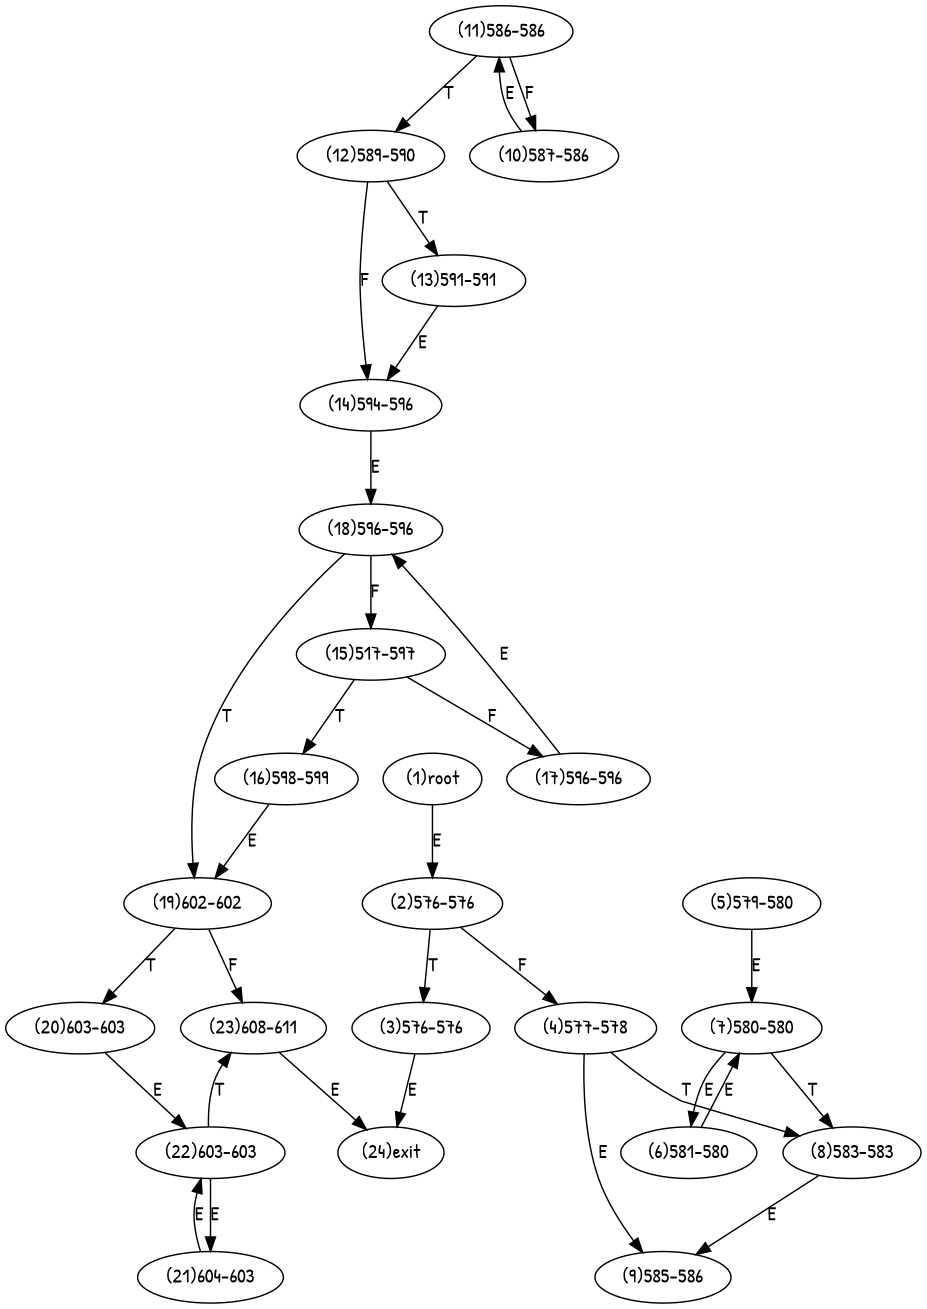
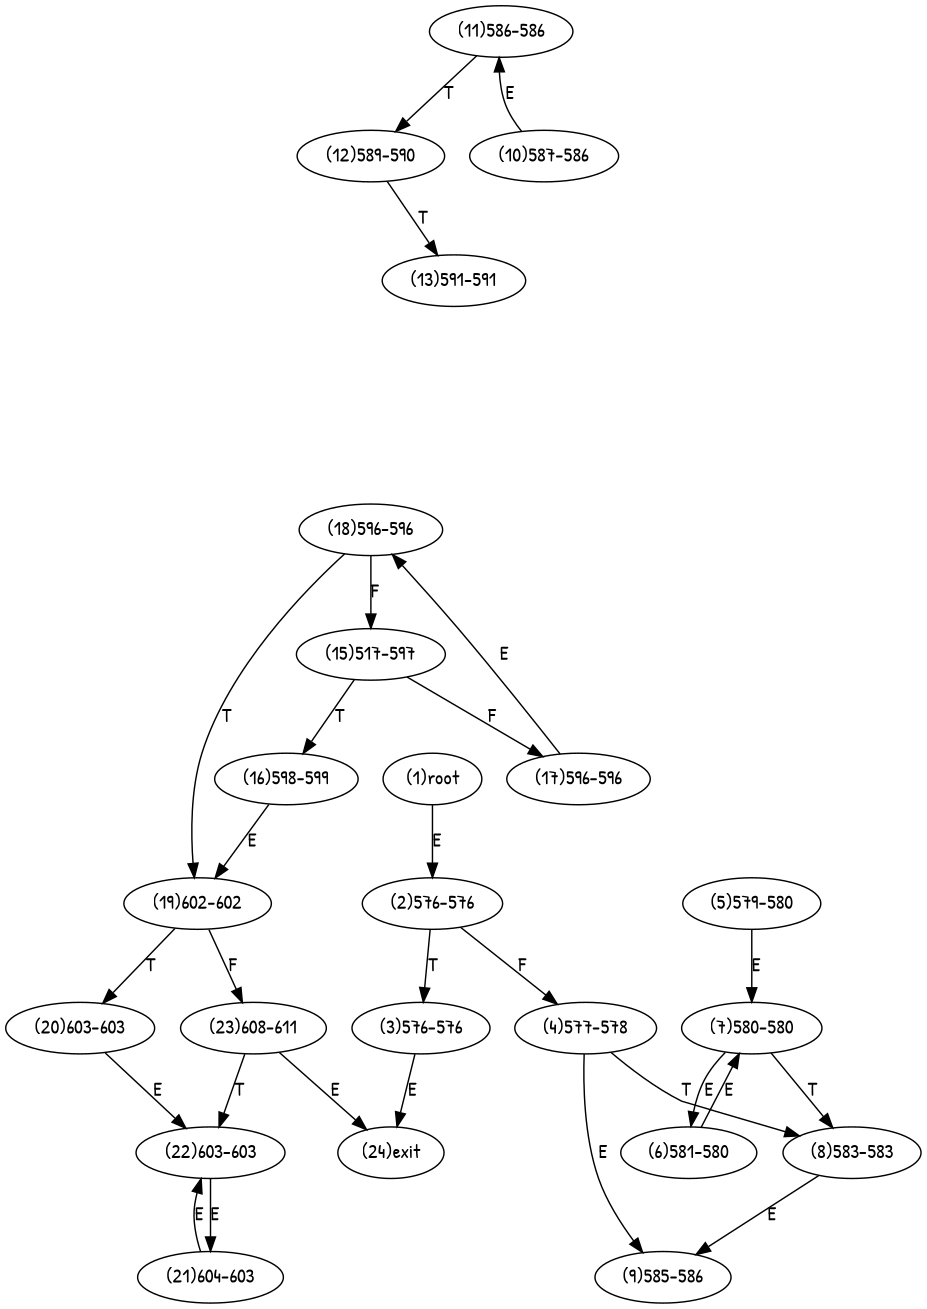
edge "(11)586-586" -> "(10)587-586": removed, label "F"
node "(14)594-596": removed
edge "(22)603-603" -> "(23)608-611": reversed
